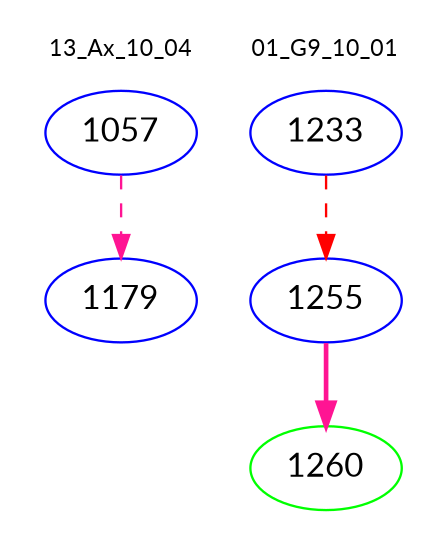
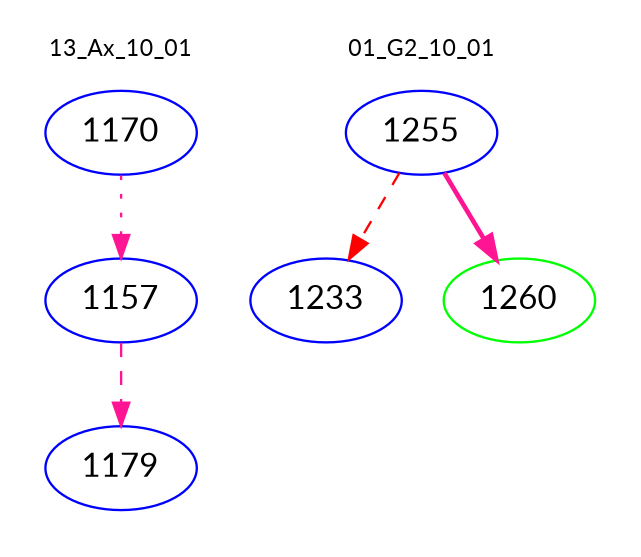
cluster "13_Ax_10_04": label "13_Ax_10_04" -> "13_Ax_10_01"
cluster "01_G9_10_01": label "01_G9_10_01" -> "01_G2_10_01"
node "1170": added
node "1057": label "1057" -> "1157"
edge "1233" -> "1255": reversed
